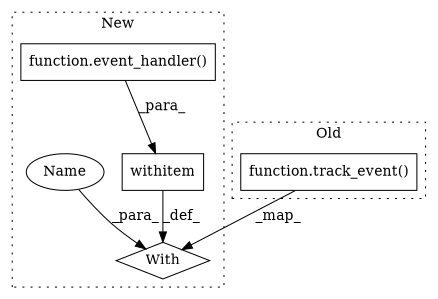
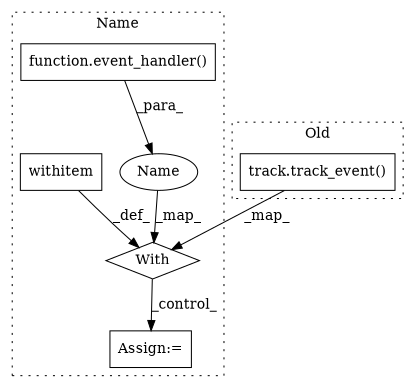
cluster "New": label "New" -> "Name"
edge "function.event_handler()" -> "withitem": now "function.event_handler()" -> "Name"
node "function.track_event()": label "function.track_event()" -> "track.track_event()"
edge "Name" -> "With": label "_para_" -> "_map_"
node "Assign:=": added
